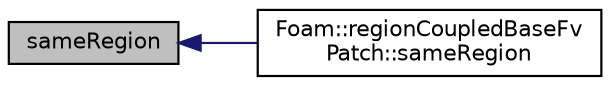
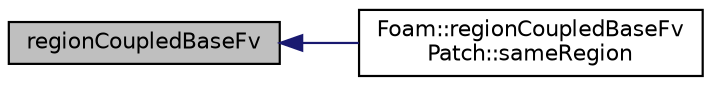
node "sameRegion": label "sameRegion" -> "regionCoupledBaseFv"
